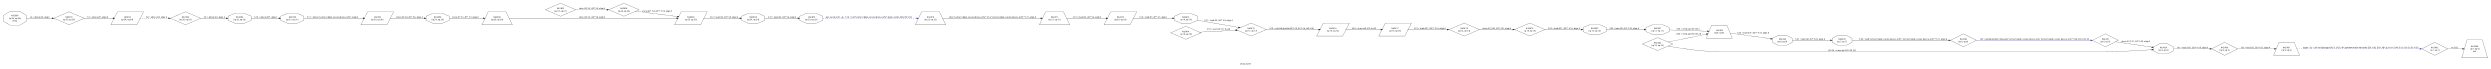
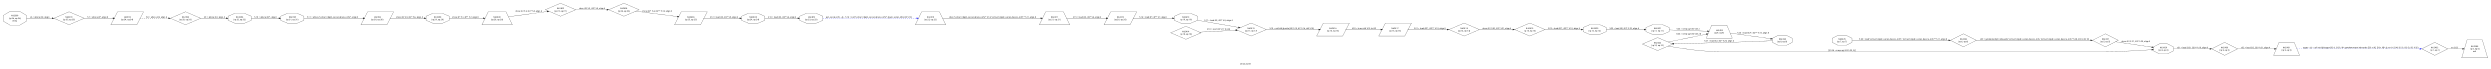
edge "N62400 (rp:28, ep:28)" -> "N62406 (rp:25, ep:25)": now "N62400 (rp:28, ep:28)" -> "N62402 (rp:27, ep:27)"
edge "N62424 (rp:8, ep:8)" -> "N62425 (rp:7, ep:7)": now "N62424 (rp:8, ep:8)" -> "N62422 (rp:10, ep:10)"
edge "N62426 (rp:6, ep:6)" -> "N62427 (rp:5, ep:5)": color blue -> black
